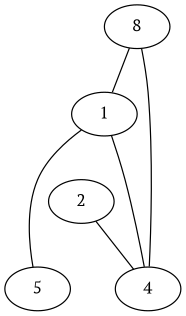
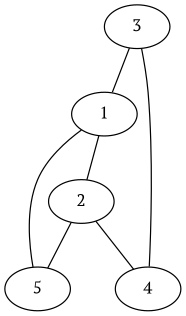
node "8": label "8" -> "3"
edge "1" -- "4": now "1" -- "2"
edge "2" -- "5": added
